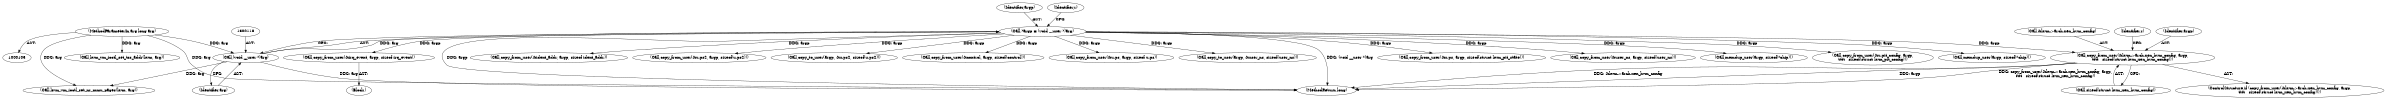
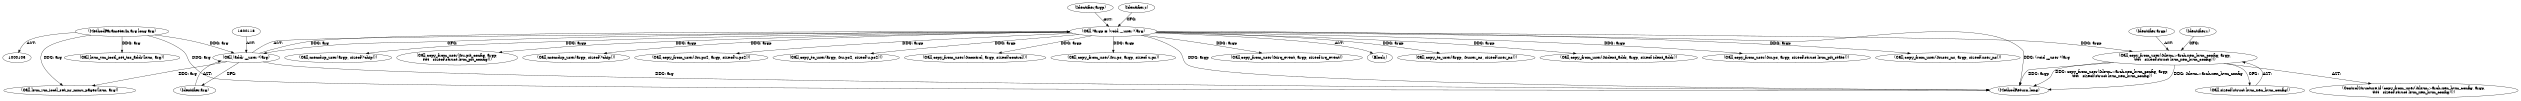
node "(Call,&kvm->arch.xen_hvm_config)": removed
node "(Call,(void __user *)arg)": label "(Call,(void __user *)arg)" -> "(Call,(addr __user *)arg)"
edge "(Call,copy_from_user(&irq_event, argp, sizeof irq_event))" -> "(Block,)": now "(Call,*argp = (void __user *)arg)" -> "(Block,)"
